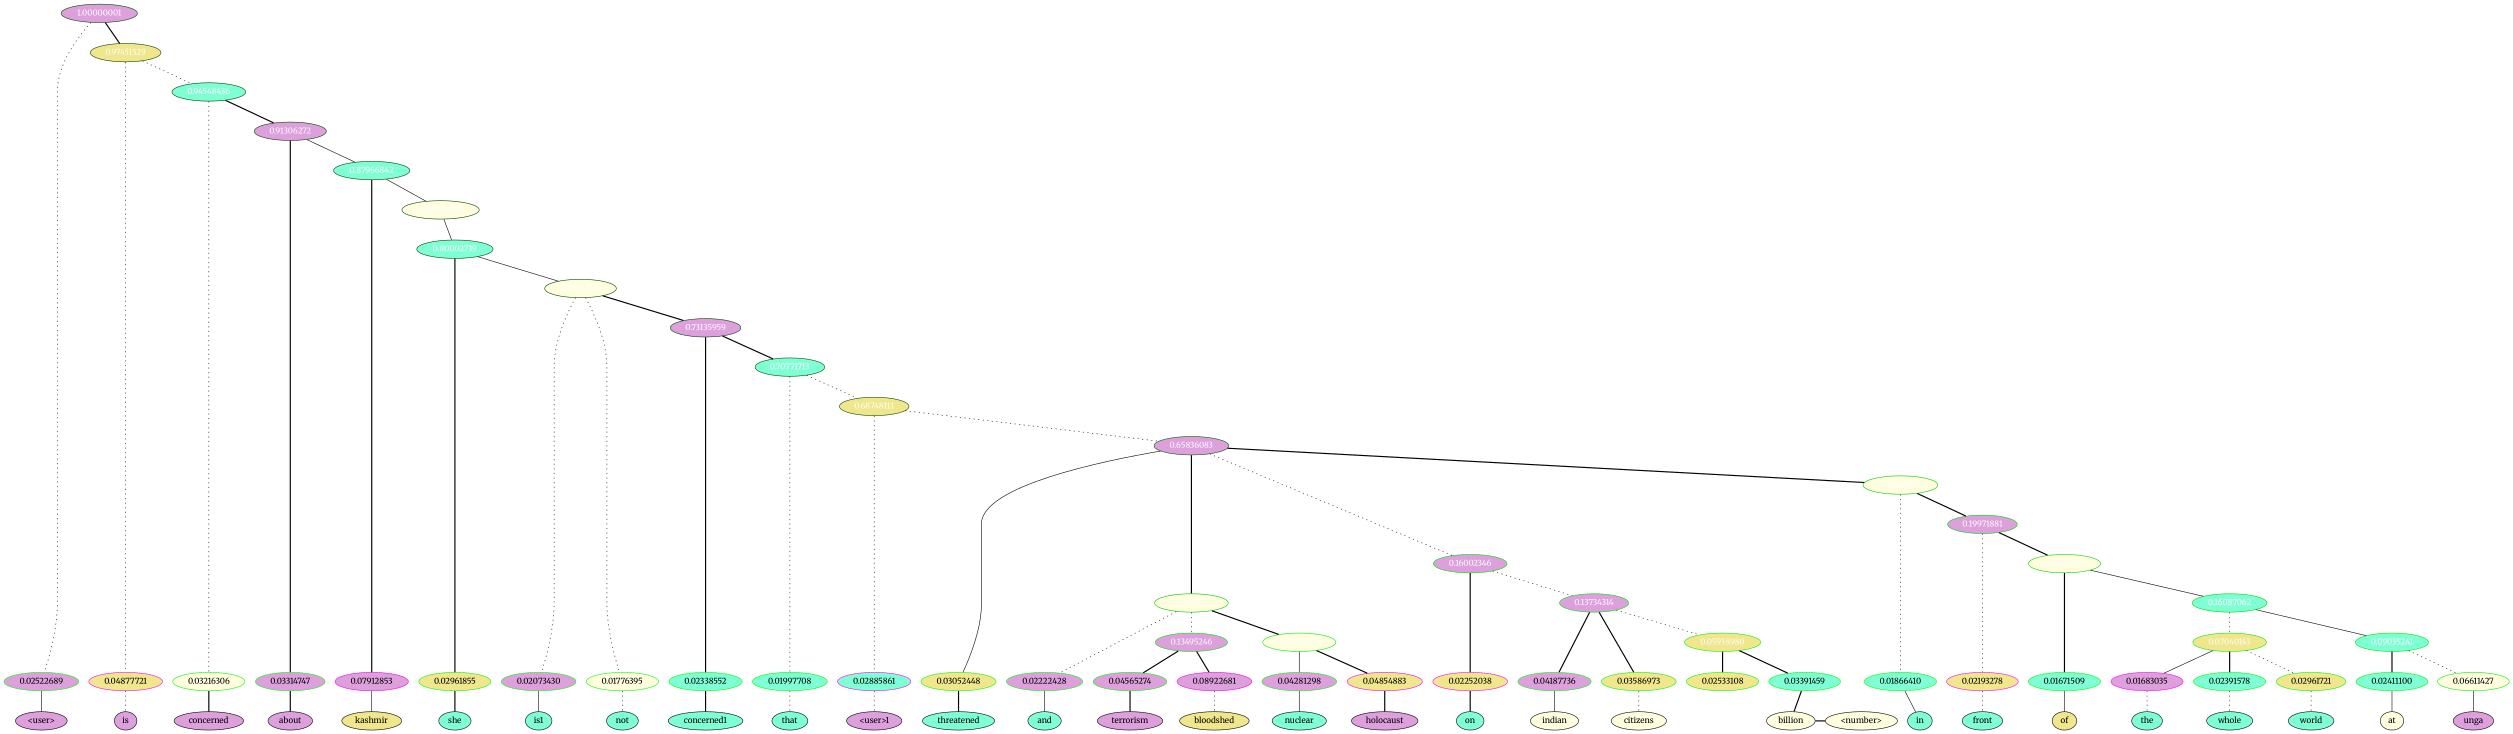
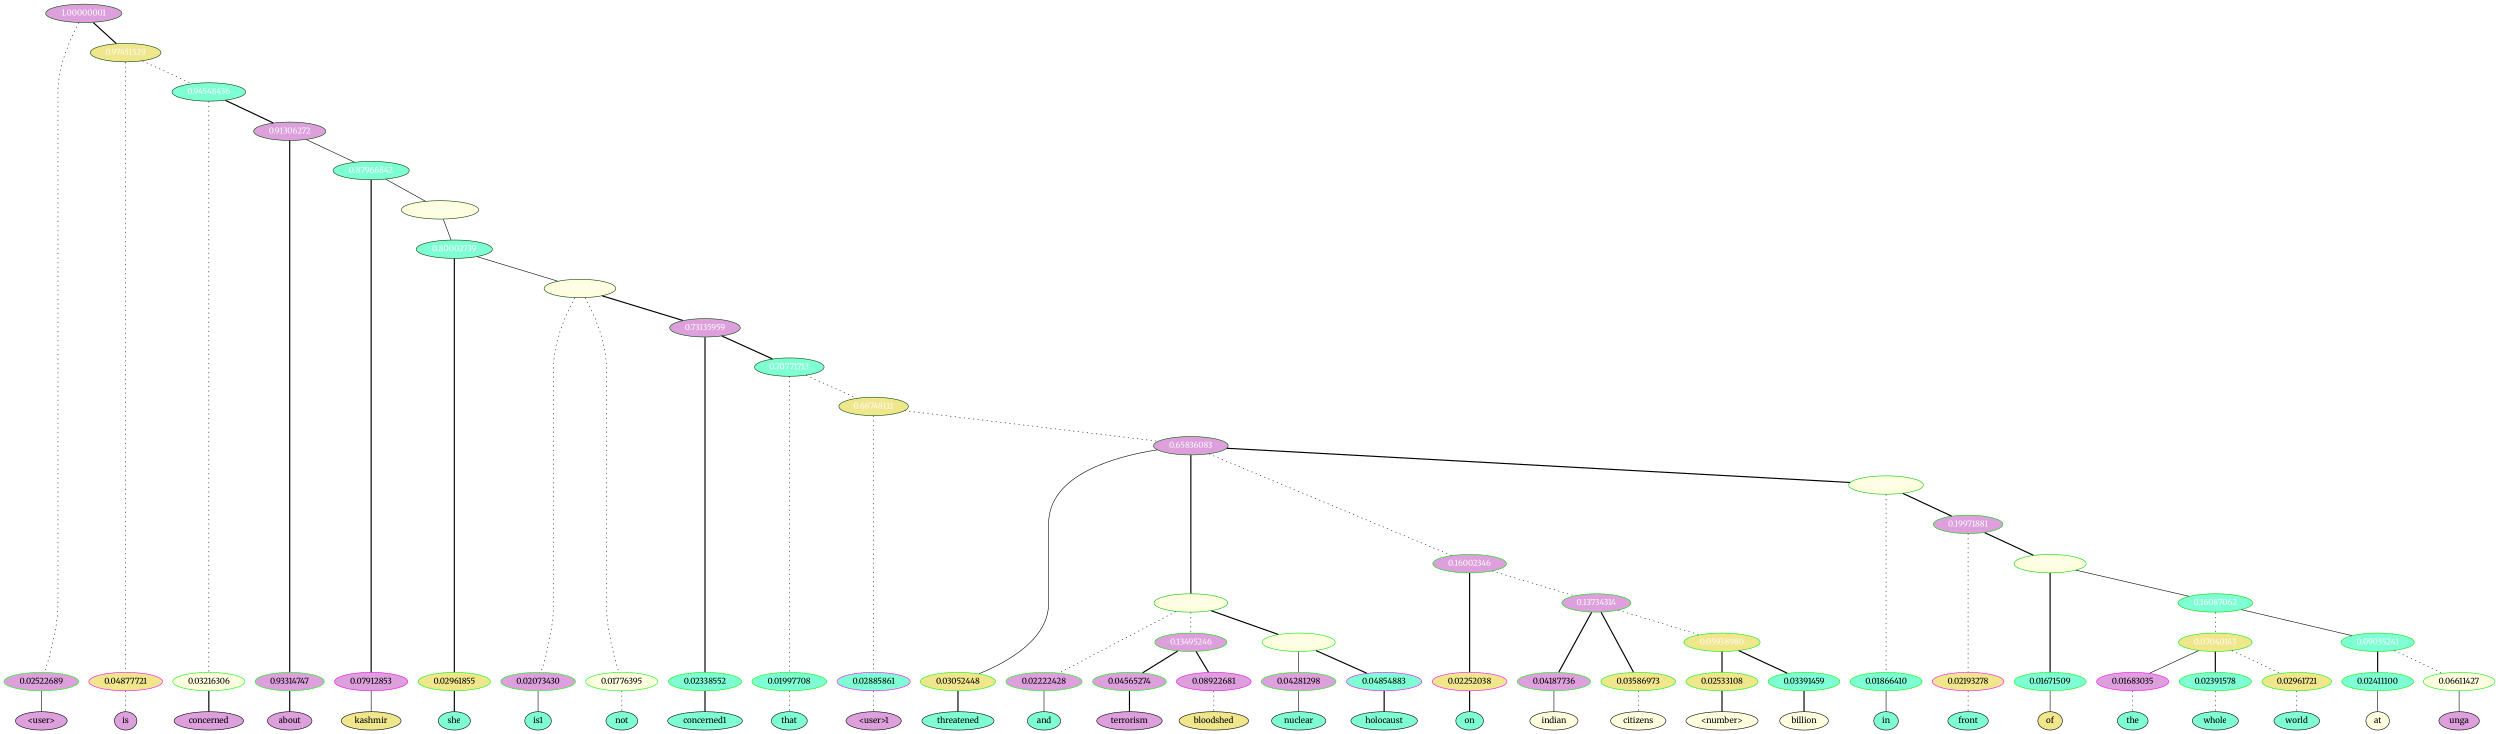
node "0.03314747": label "0.03314747" -> "0.93314747"
node "0.04854883": fillcolor khaki -> aquamarine
node "holocaust": fillcolor plum -> aquamarine
edge "billion" -- "<number>": now "0.02533108" -- "<number>"
